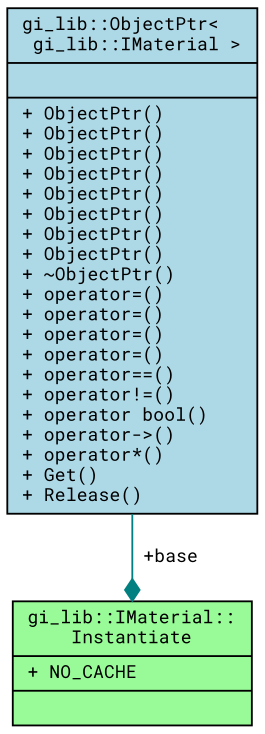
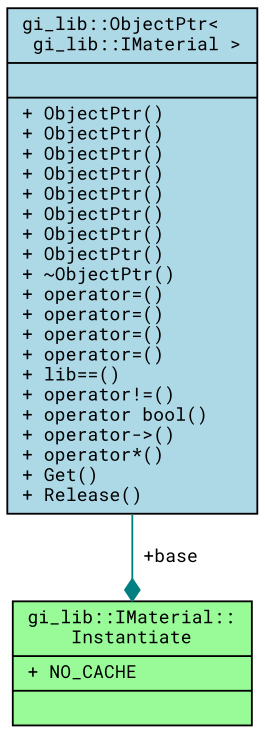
node "gi_lib::ObjectPtr<": text "+ operator==()" -> "+ lib==()"
